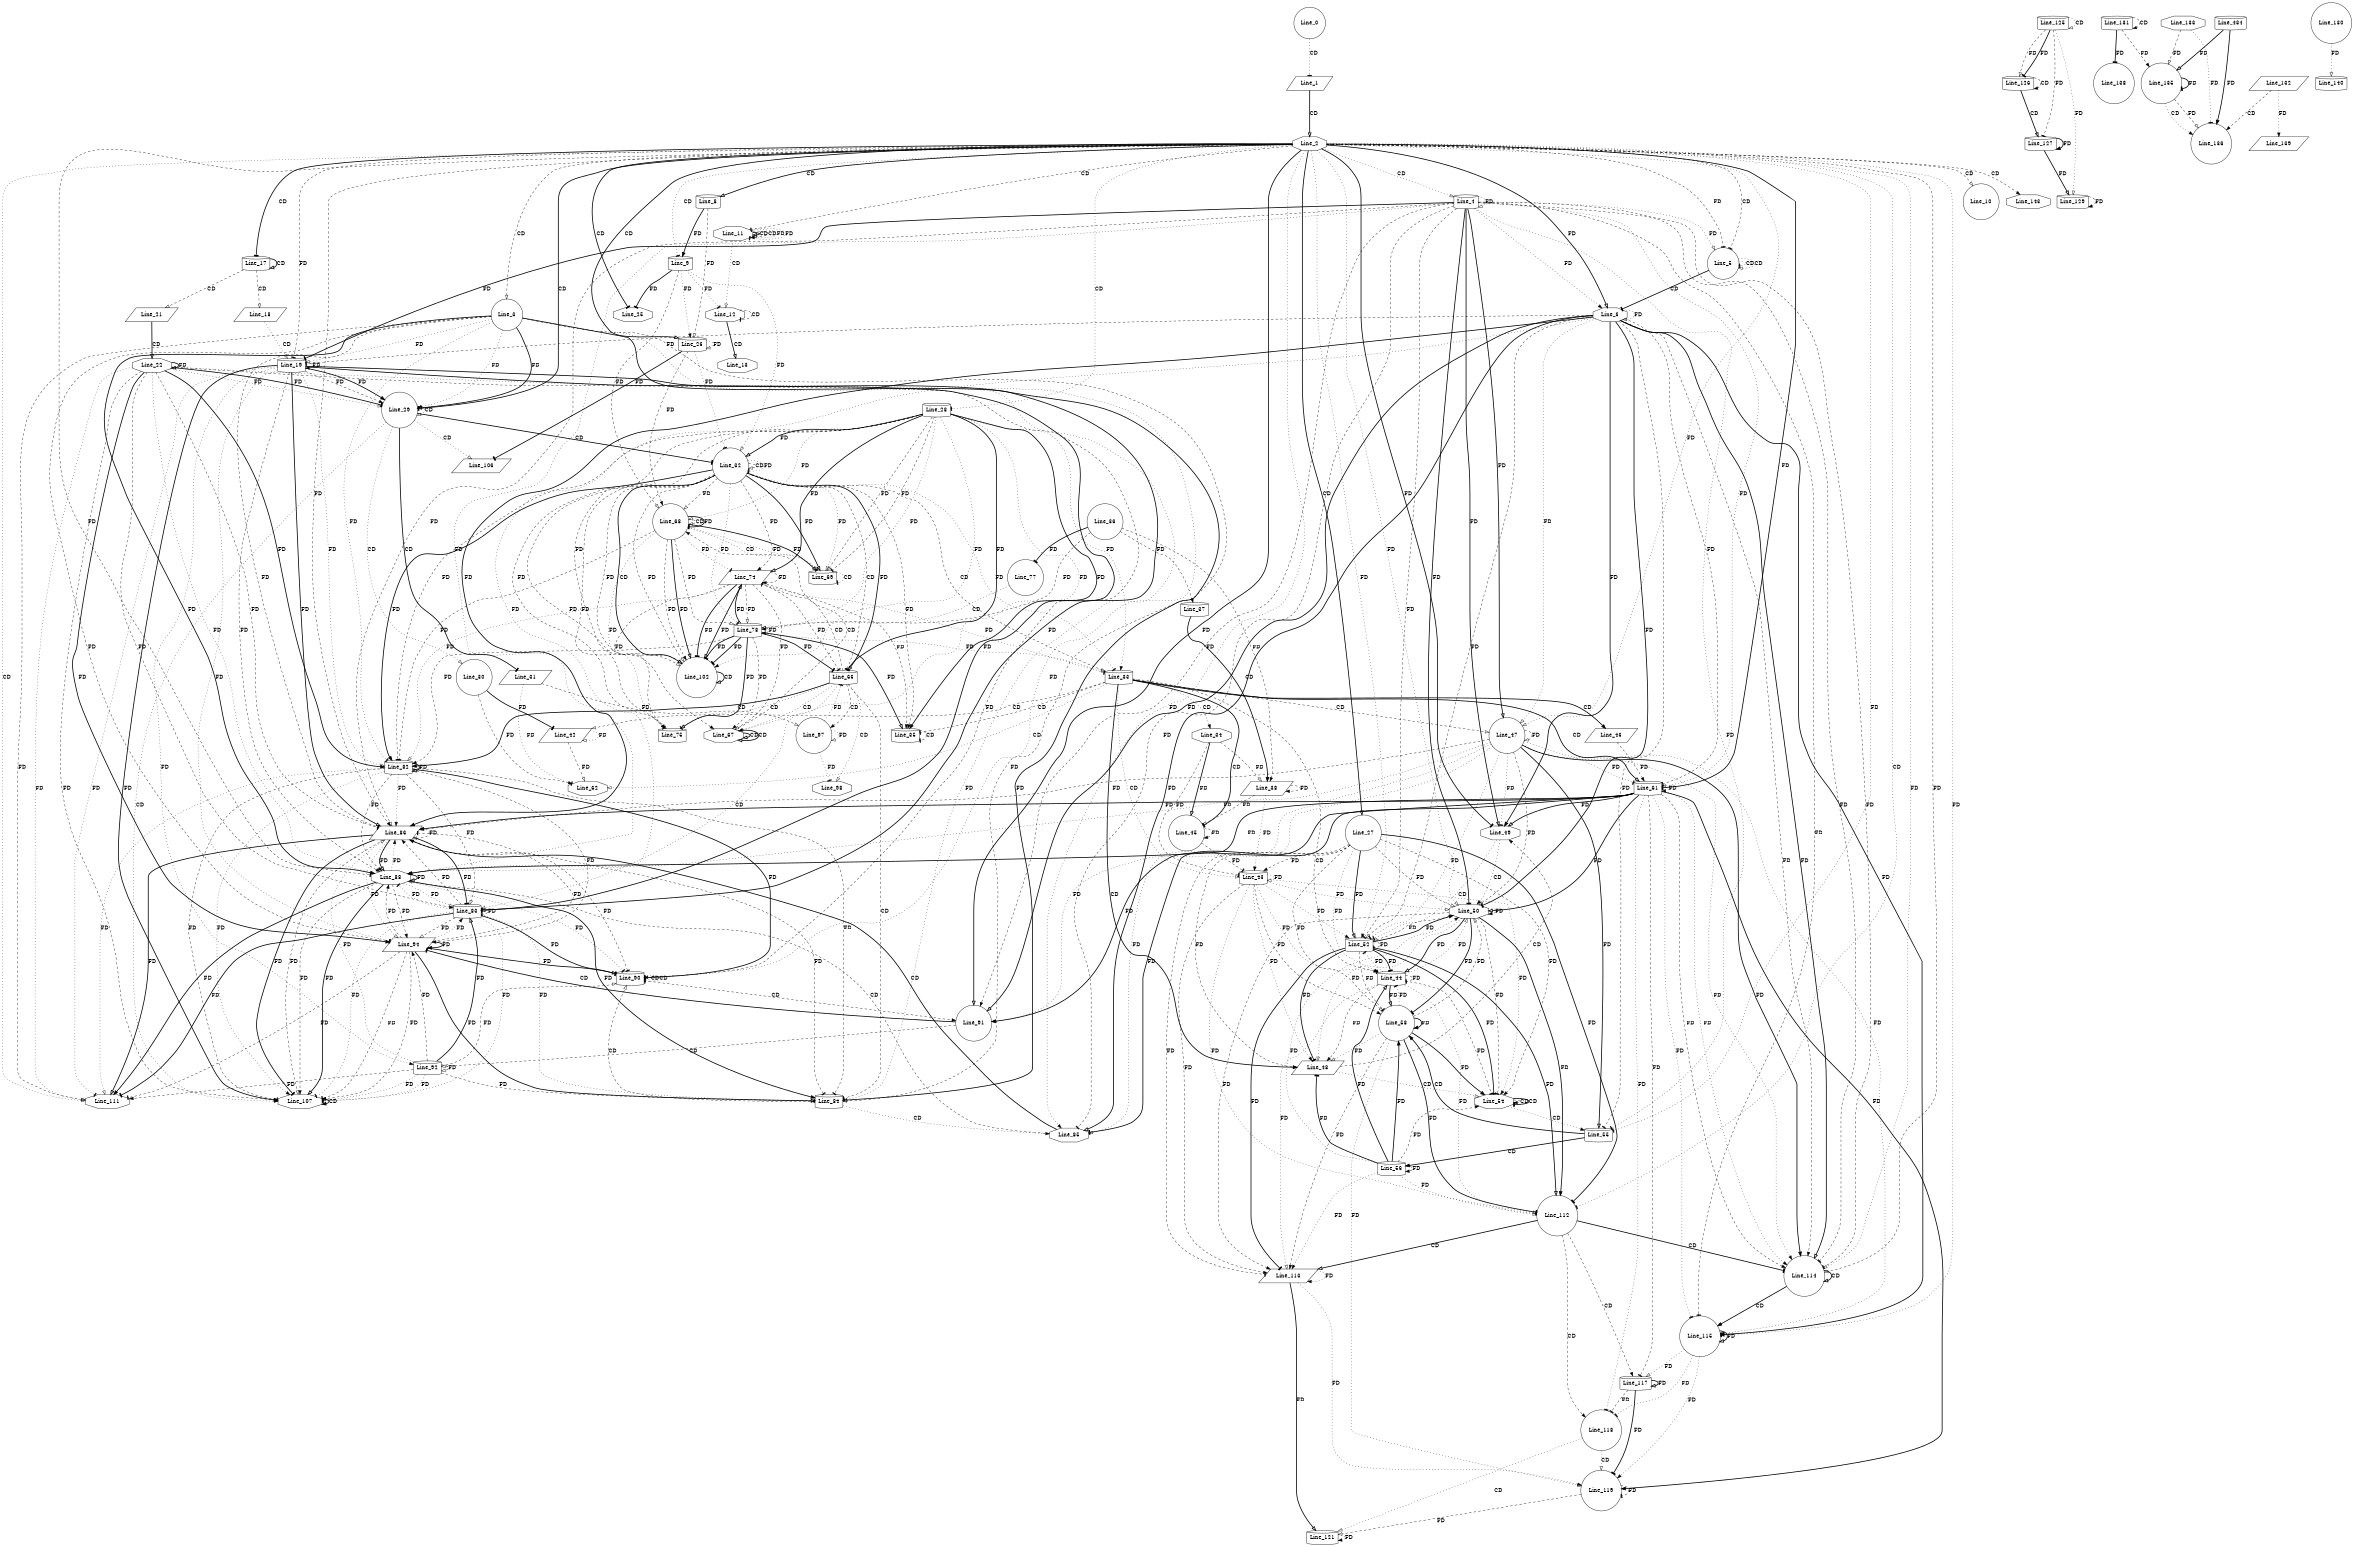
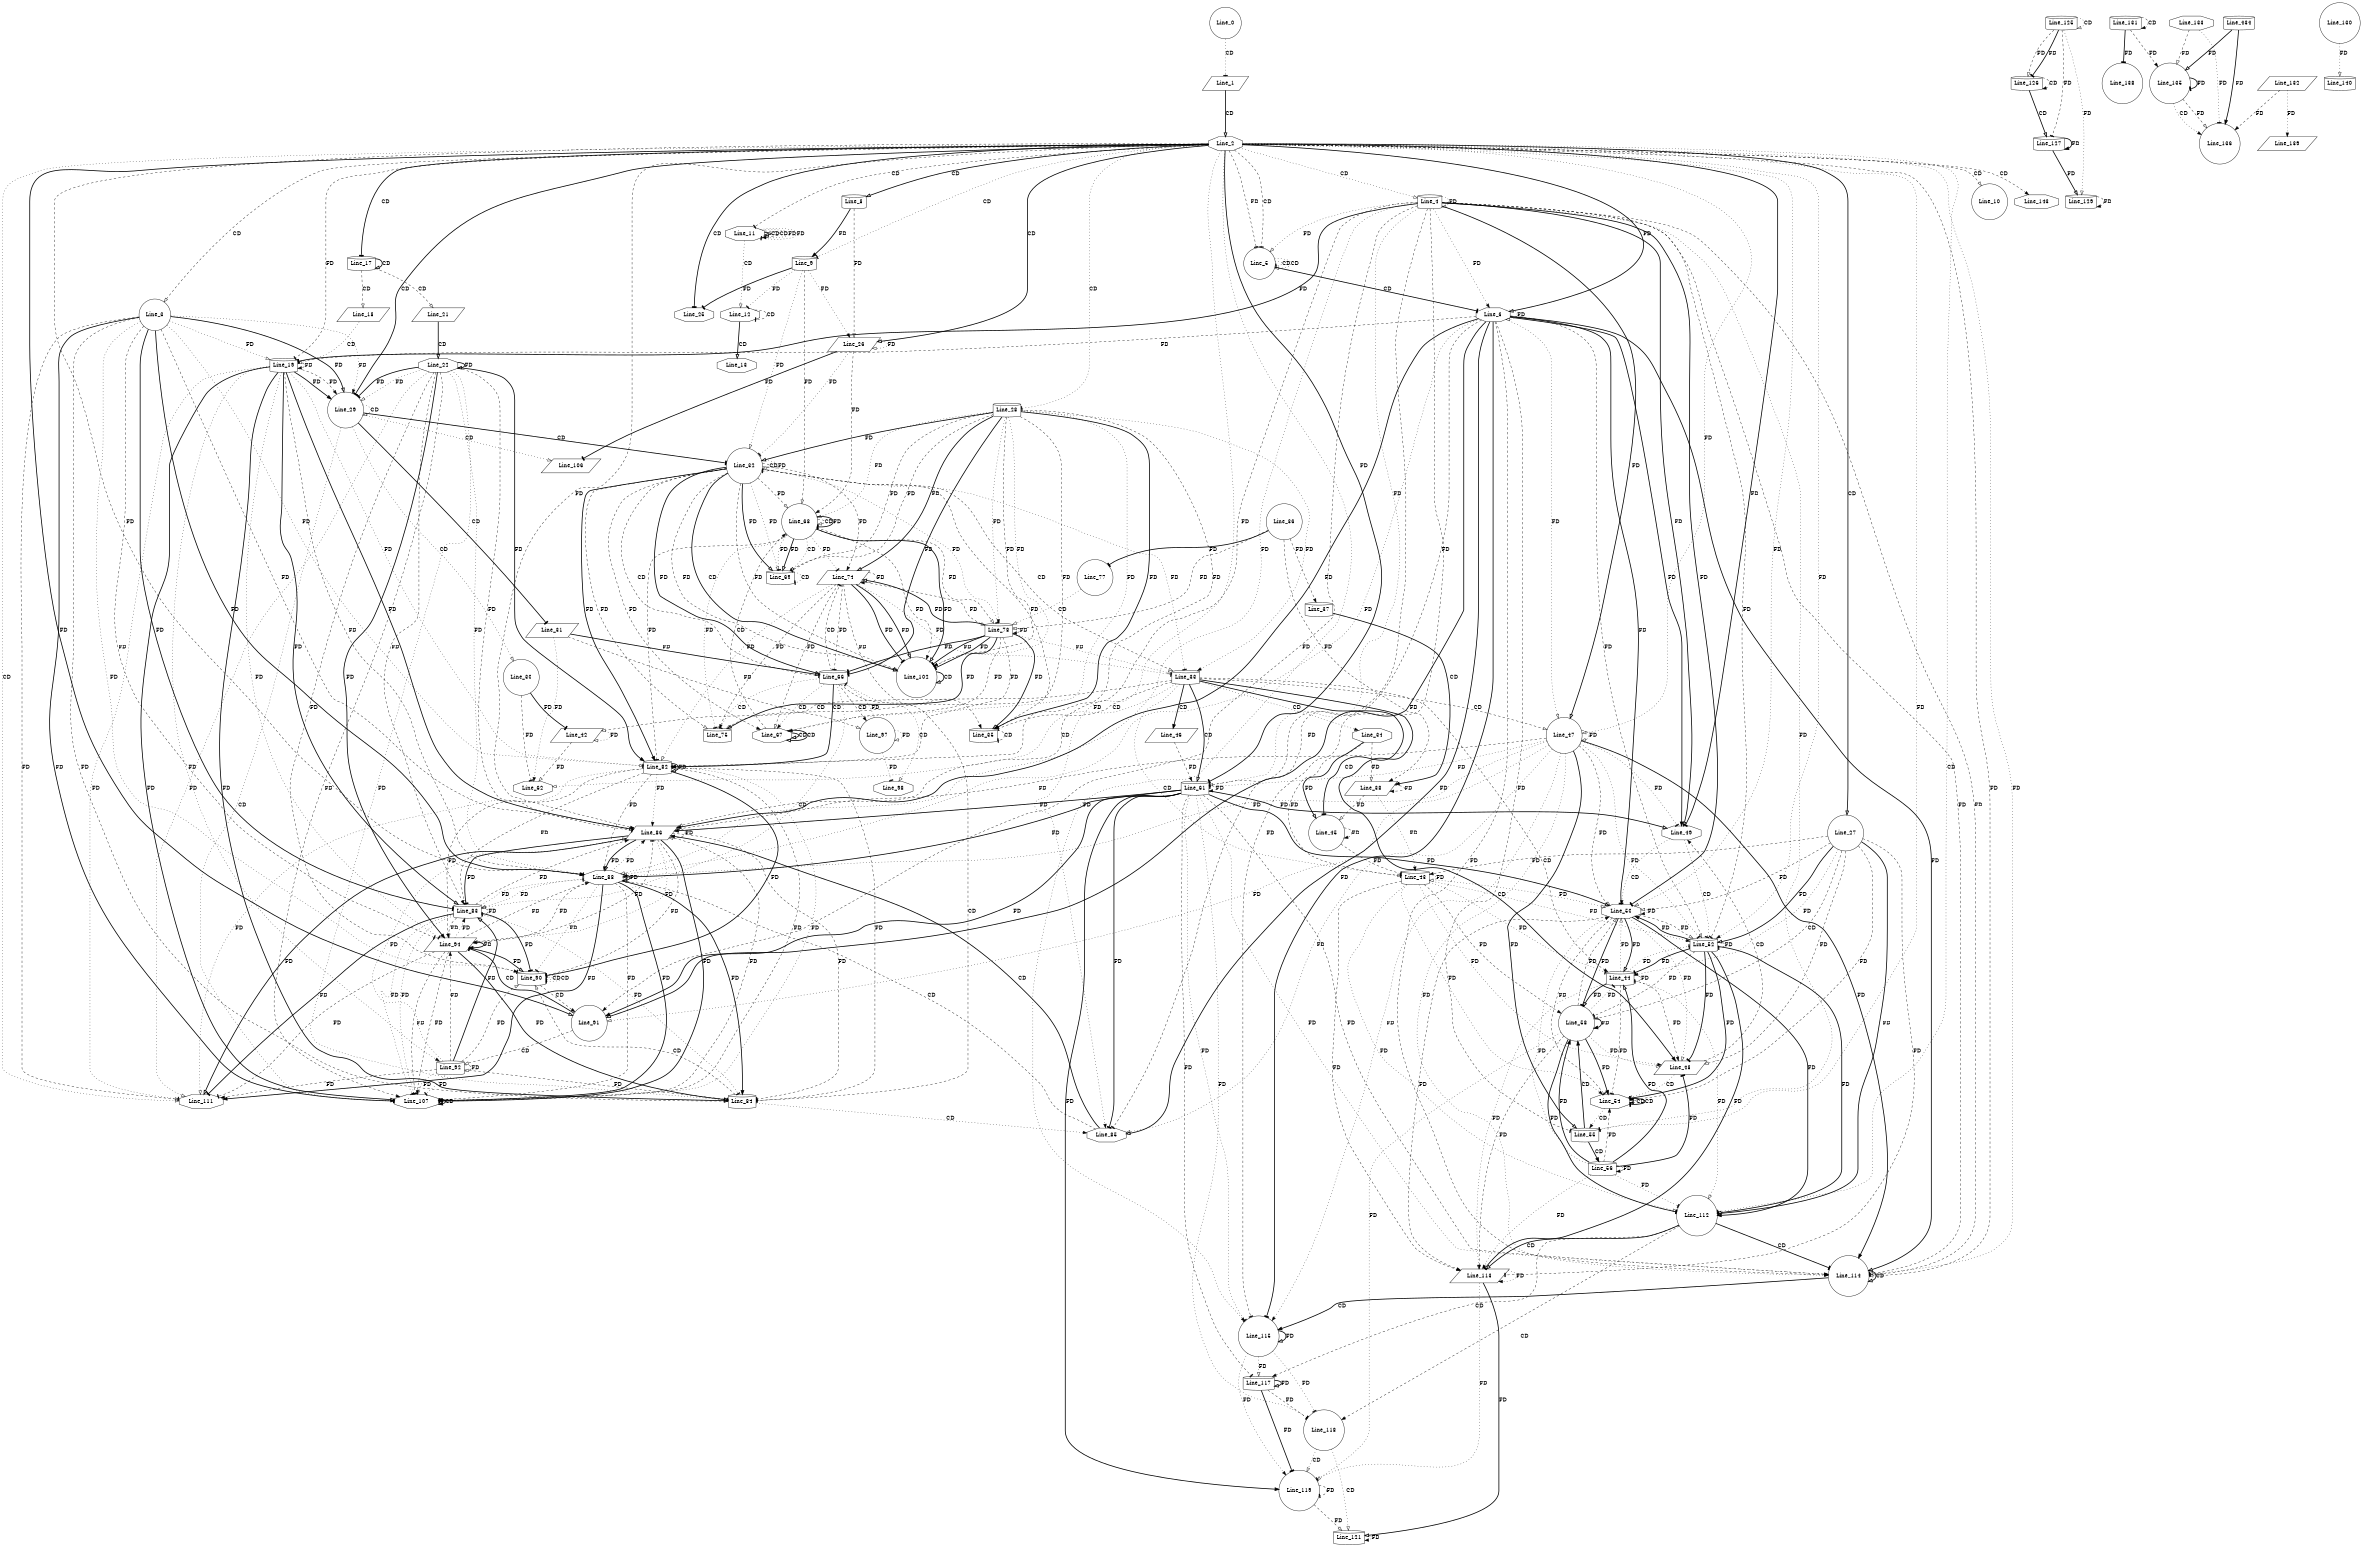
edge "Line_132" -> "Line_136": label "CD" -> "FD"
node "Line_26": shape cylinder -> parallelogram
edge "Line_31" -> "Line_66": added, label "FD"
edge "Line_3" -> "Line_107": added, label "FD"
edge "Line_27" -> "Line_58": label "FD" -> "CD"
edge "Line_113" -> "Line_119": arrowhead normal -> tee
